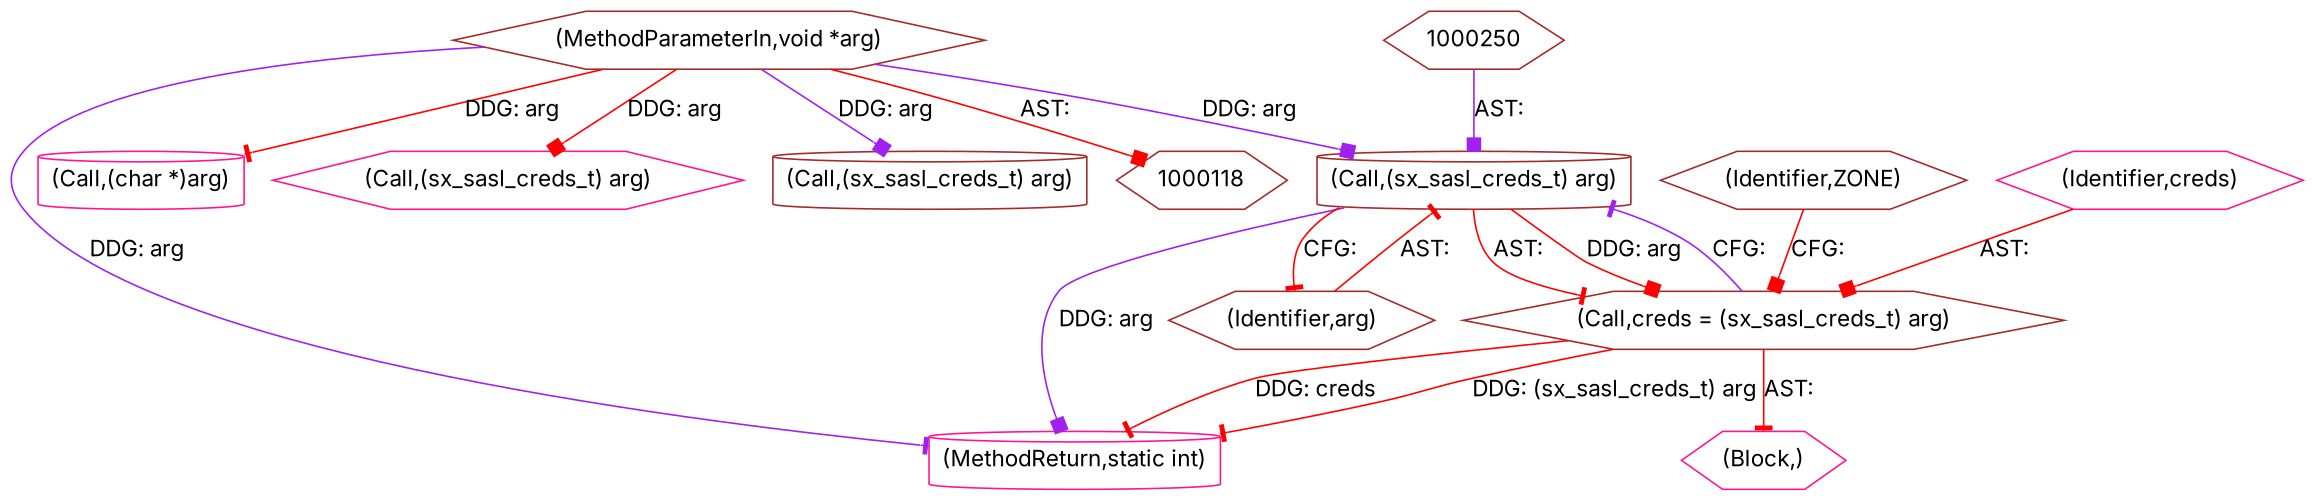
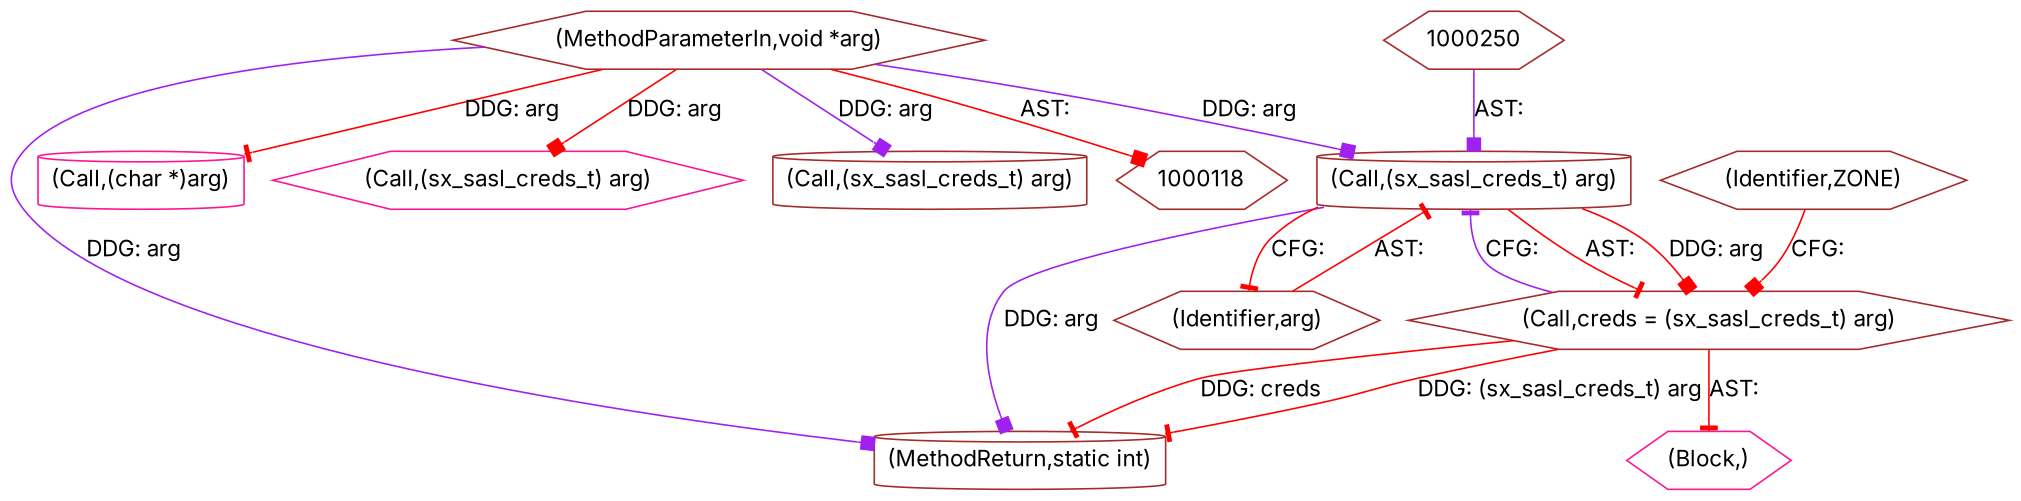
node "(Identifier,creds)": removed
edge "(MethodParameterIn,void *arg)" -> "(MethodReturn,static int)": arrowhead tee -> box
node "(MethodReturn,static int)": color deeppink -> brown
